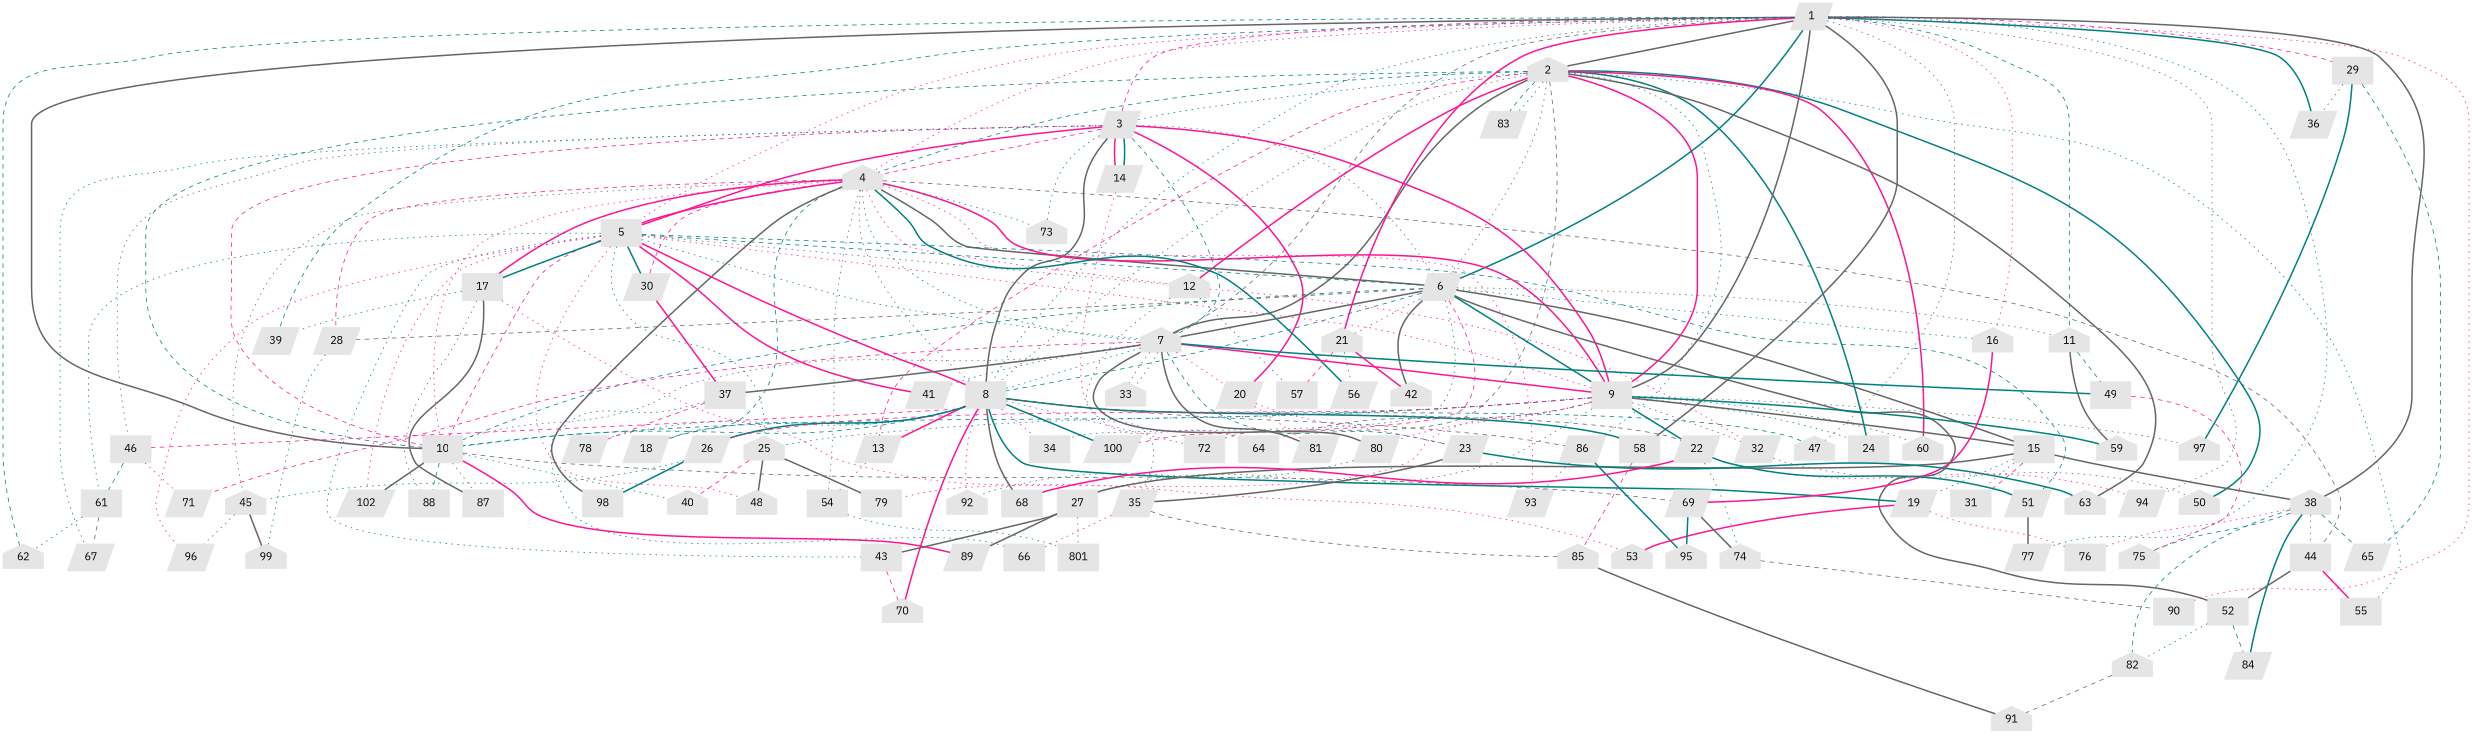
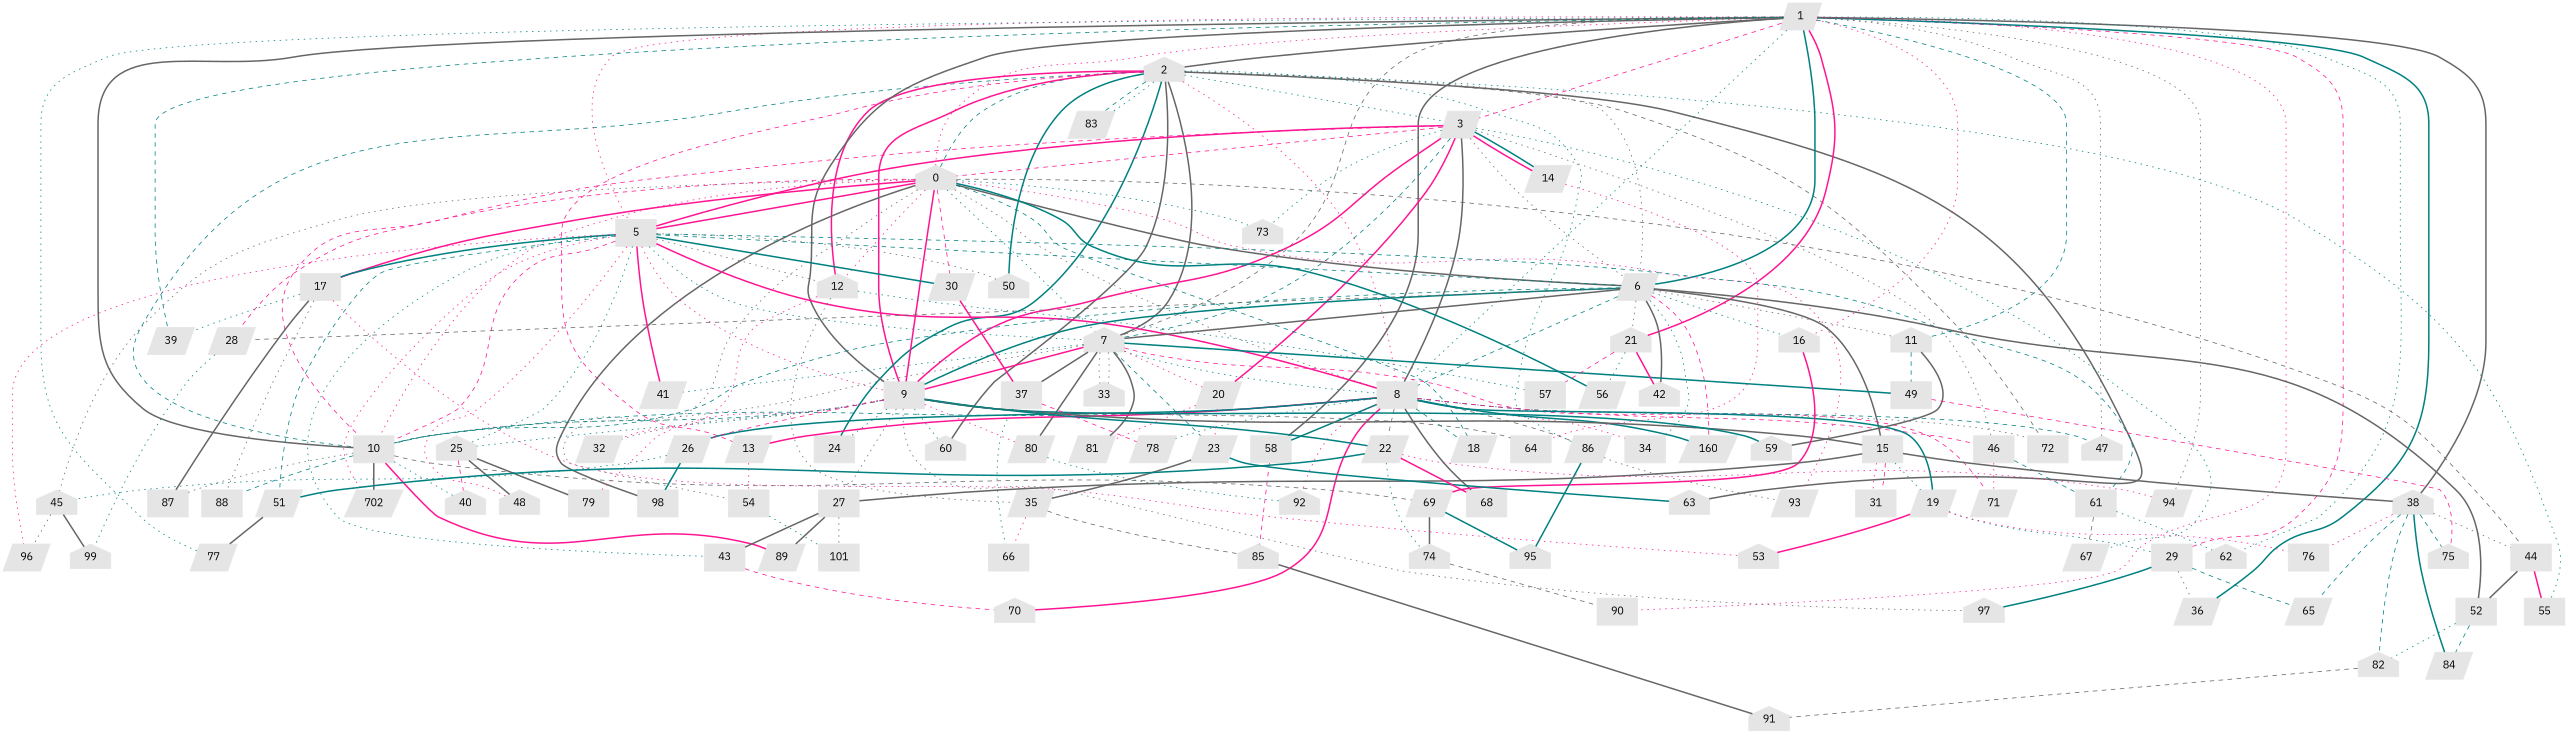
edge "1" -- "62": style dashed -> dotted
edge "2" -- "60": color deeppink -> gray40
node "4": label "4" -> "0"
edge "2" -- "8": color gray40 -> deeppink
edge "5" -- "61": style dotted -> dashed
node "100": label "100" -> "160"
edge "32" -- "50": now "5" -- "50"
node "102": label "102" -> "702"
edge "19" -- "29": added
node "801": label "801" -> "101"
